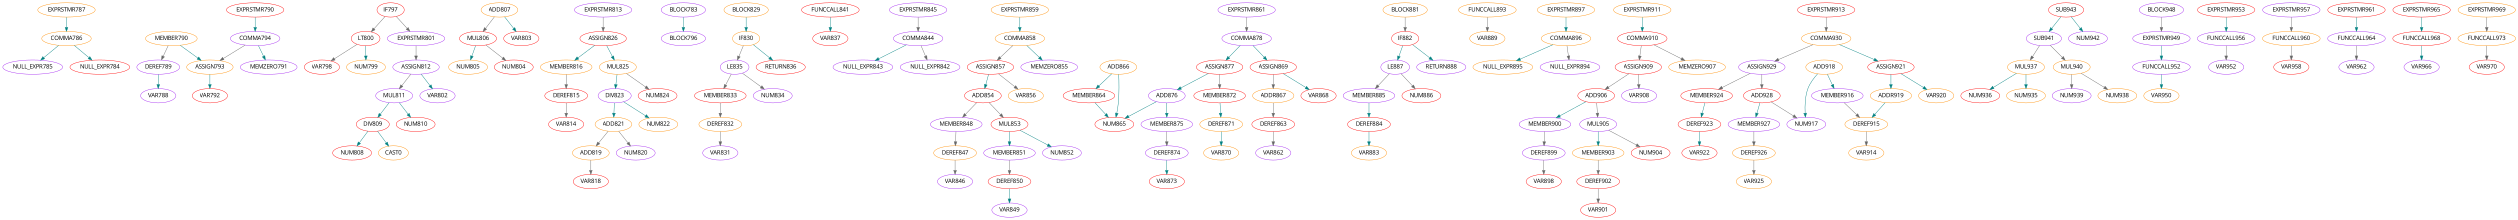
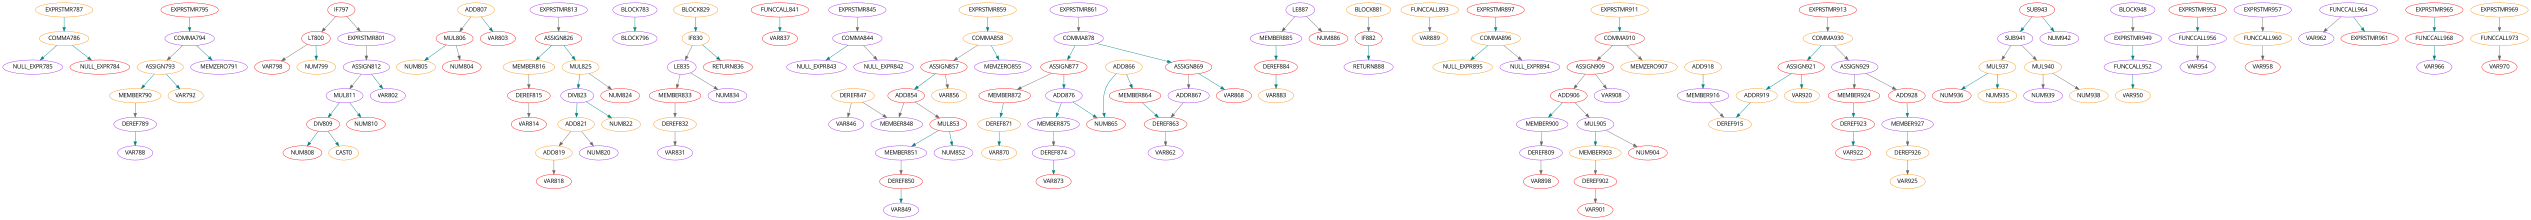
node "EXPRSTMR790": label "EXPRSTMR790" -> "EXPRSTMR795"
node "EXPRSTMR897": color darkorange -> red
edge "EXPRSTMR961" -> "FUNCCALL964": reversed
edge "IF882" -> "LE887": removed
edge "MEMBER790" -> "ASSIGN793": reversed
node "VAR952": label "VAR952" -> "VAR954"
node "VAR792": color red -> darkorange
node "ADDR867": color darkorange -> purple
edge "MEMBER864" -> "NUM865": now "MEMBER864" -> "DEREF863"
node "NUM917": removed
edge "MEMBER848" -> "DEREF847": reversed
node "DEREF899": label "DEREF899" -> "DEREF809"
node "VAR914": removed
